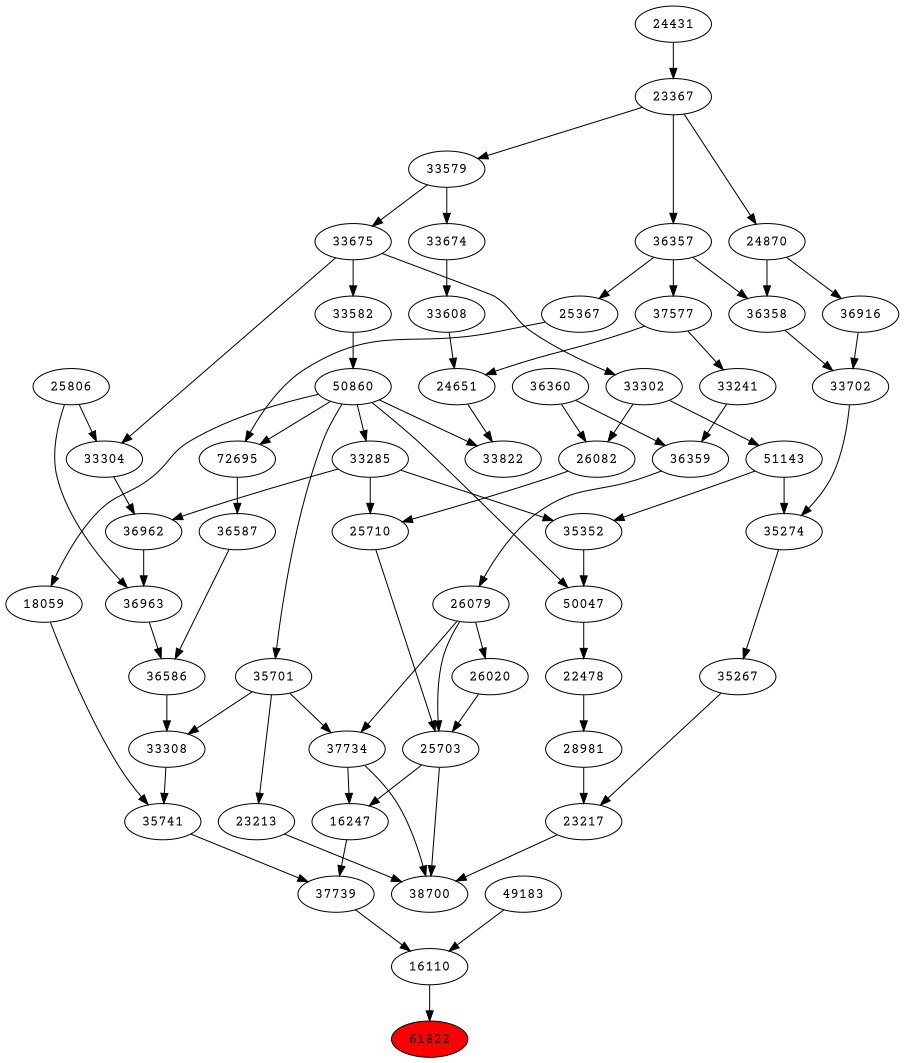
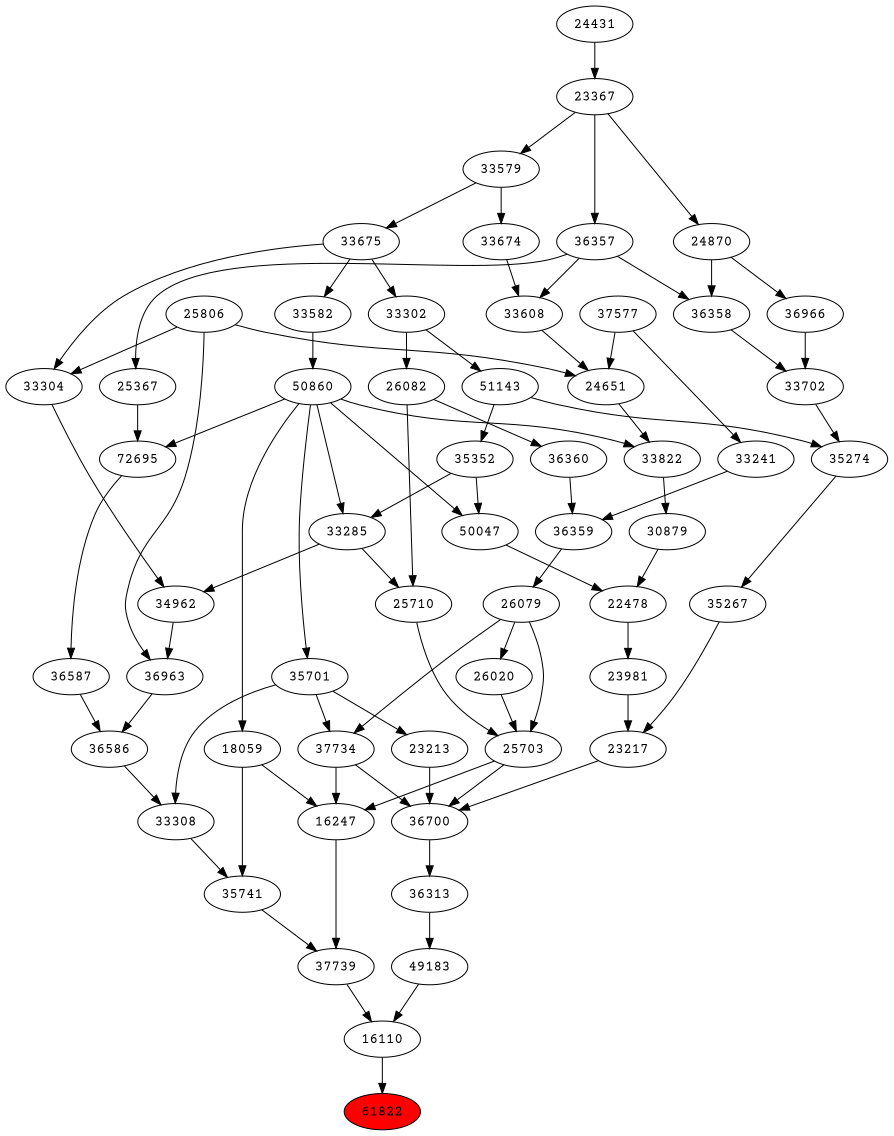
edge "36357" -> "37577": now "36357" -> "33608"
node "36916": label "36916" -> "36966"
edge "25806" -> "24651": added
edge "36360" -> "26082": reversed
edge "33285" -> "35352": reversed
node "36962": label "36962" -> "34962"
node "30879": added
node "28981": label "28981" -> "23981"
edge "18059" -> "16247": added
node "38700": label "38700" -> "36700"
node "36313": added
